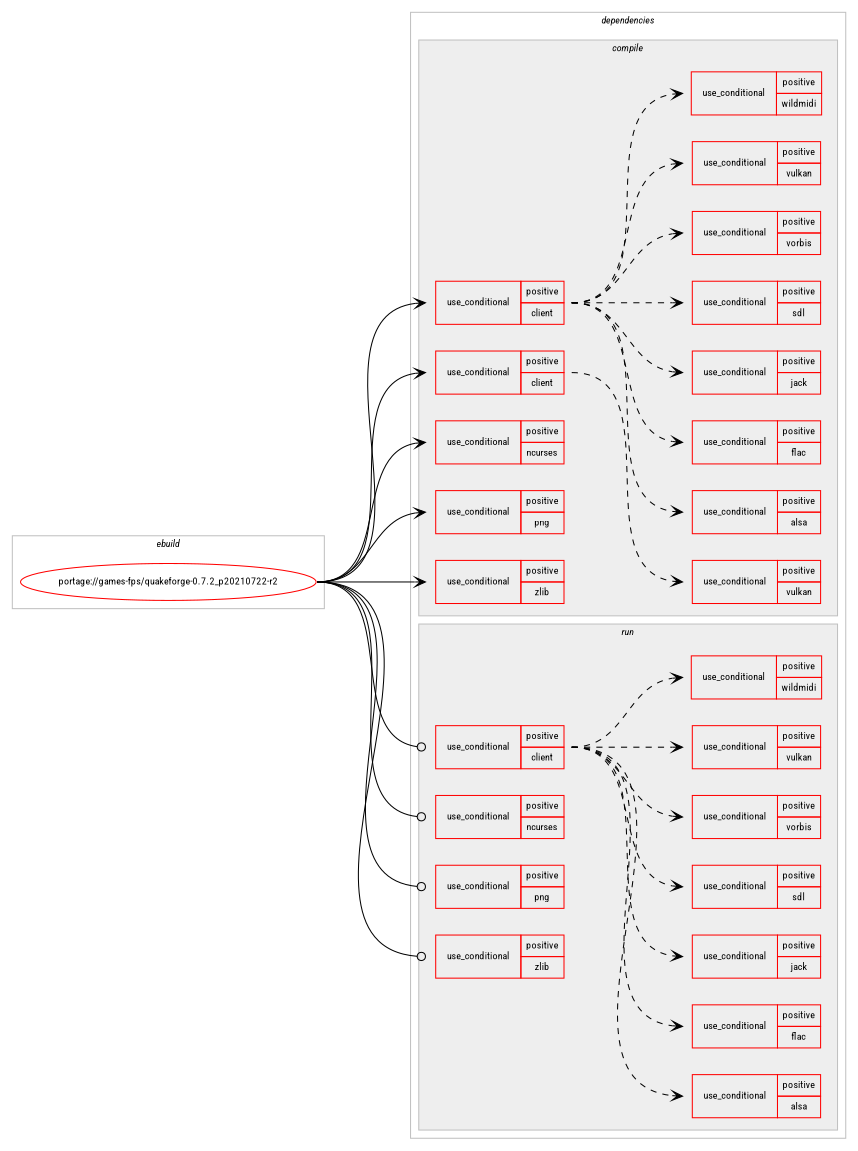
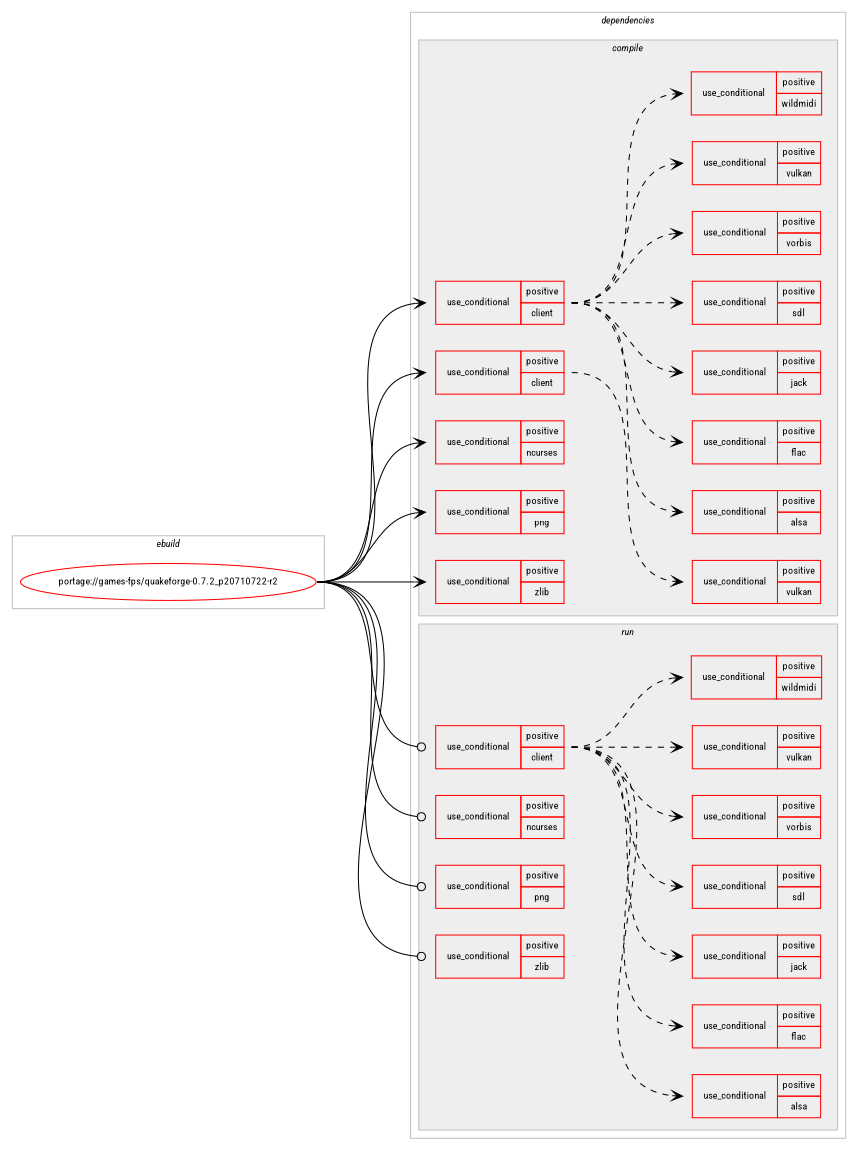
node "portage://games-fps/quakeforge-0.7.2_p20210722-r2": label "portage://games-fps/quakeforge-0.7.2_p20210722-r2" -> "portage://games-fps/quakeforge-0.7.2_p20710722-r2"
